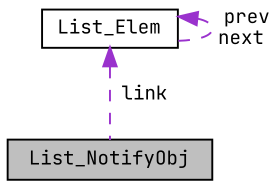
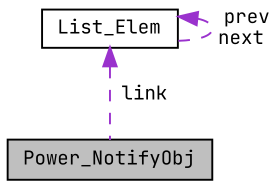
node "List_NotifyObj": label "List_NotifyObj" -> "Power_NotifyObj"
